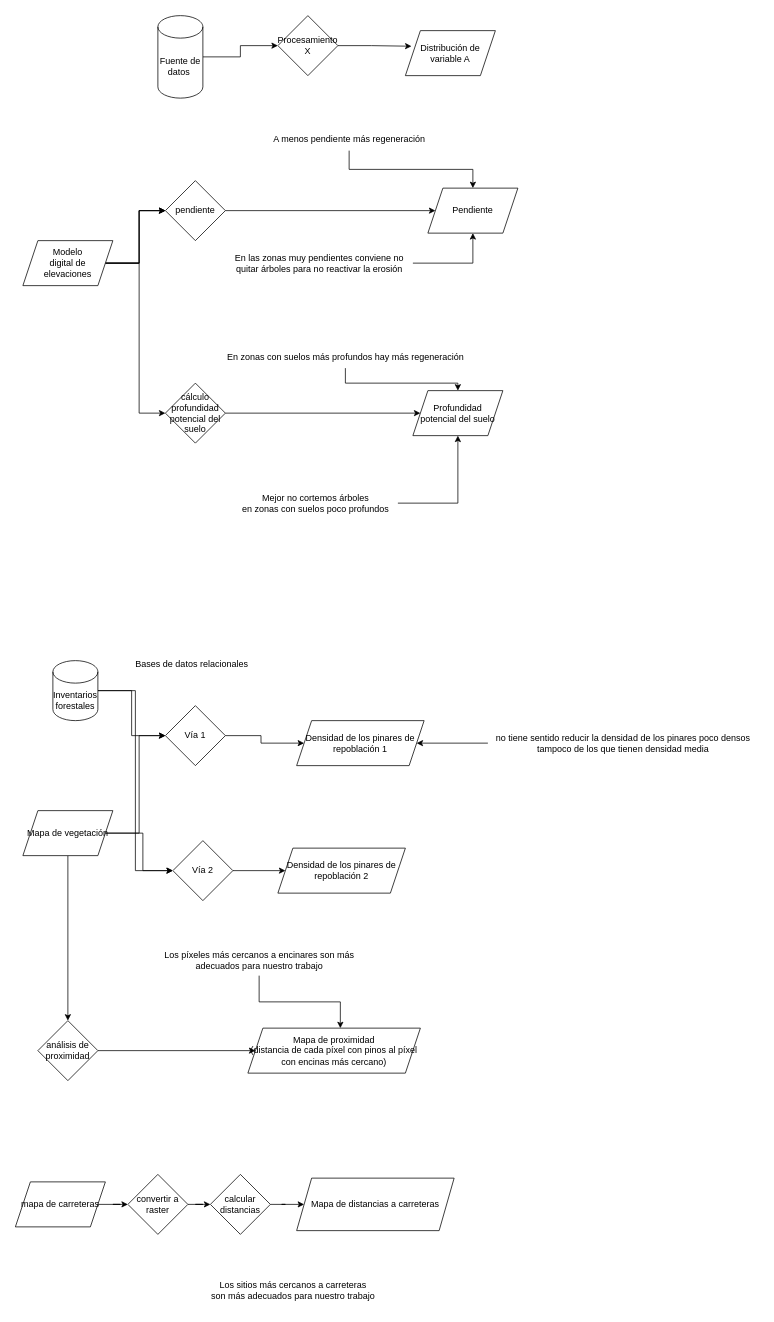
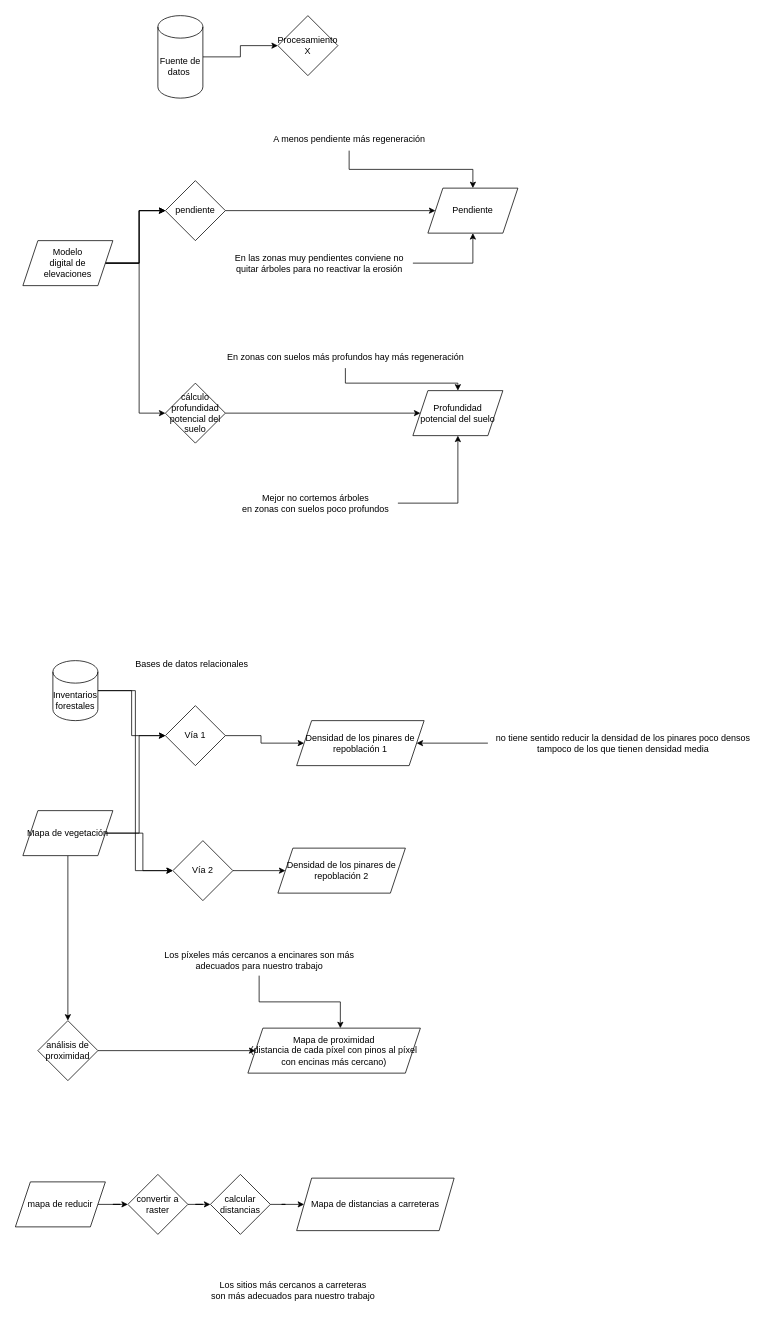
edge "Procesamiento X" -> "Distribución de variable A": removed
node "Distribución de variable A": removed
node "mapa de carreteras": label "mapa de carreteras" -> "mapa de reducir"
